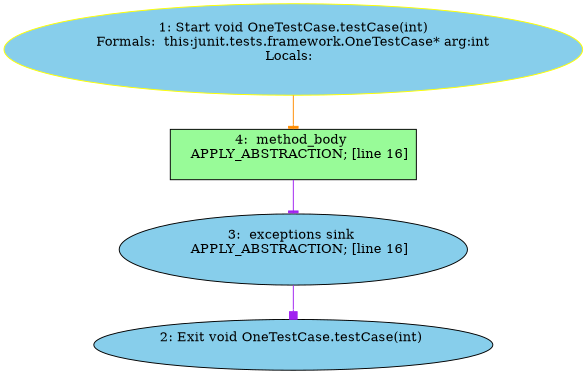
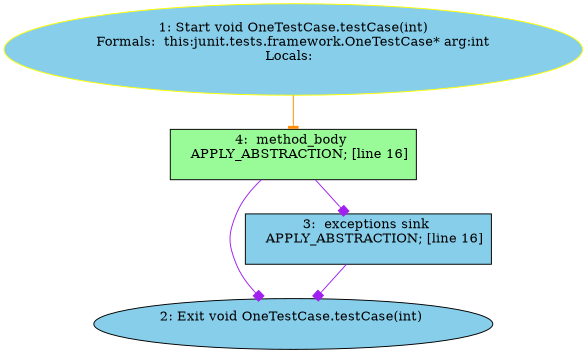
edge "4:  method_body APPLY_ABSTRACTION; [line 16]" -> "3:  exceptions sink APPLY_ABSTRACTION; [line 16]": arrowhead tee -> box
edge "4:  method_body APPLY_ABSTRACTION; [line 16]" -> "2: Exit void OneTestCase.testCase(int)": added
node "3:  exceptions sink APPLY_ABSTRACTION; [line 16]": shape ellipse -> box
